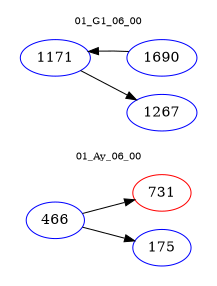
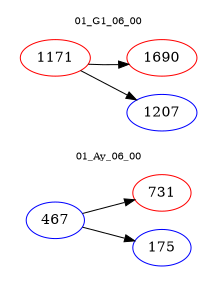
edge "1690" -> "1171": reversed
node "1171": color blue -> red
node "1690": color blue -> red
node "1267": label "1267" -> "1207"
node "466": label "466" -> "467"
